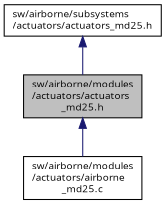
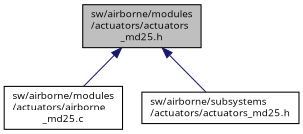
edge "sw/airborne/modules /actuators/actuators _md25.h" -> "sw/airborne/subsystems /actuators/actuators_md25.h": reversed
